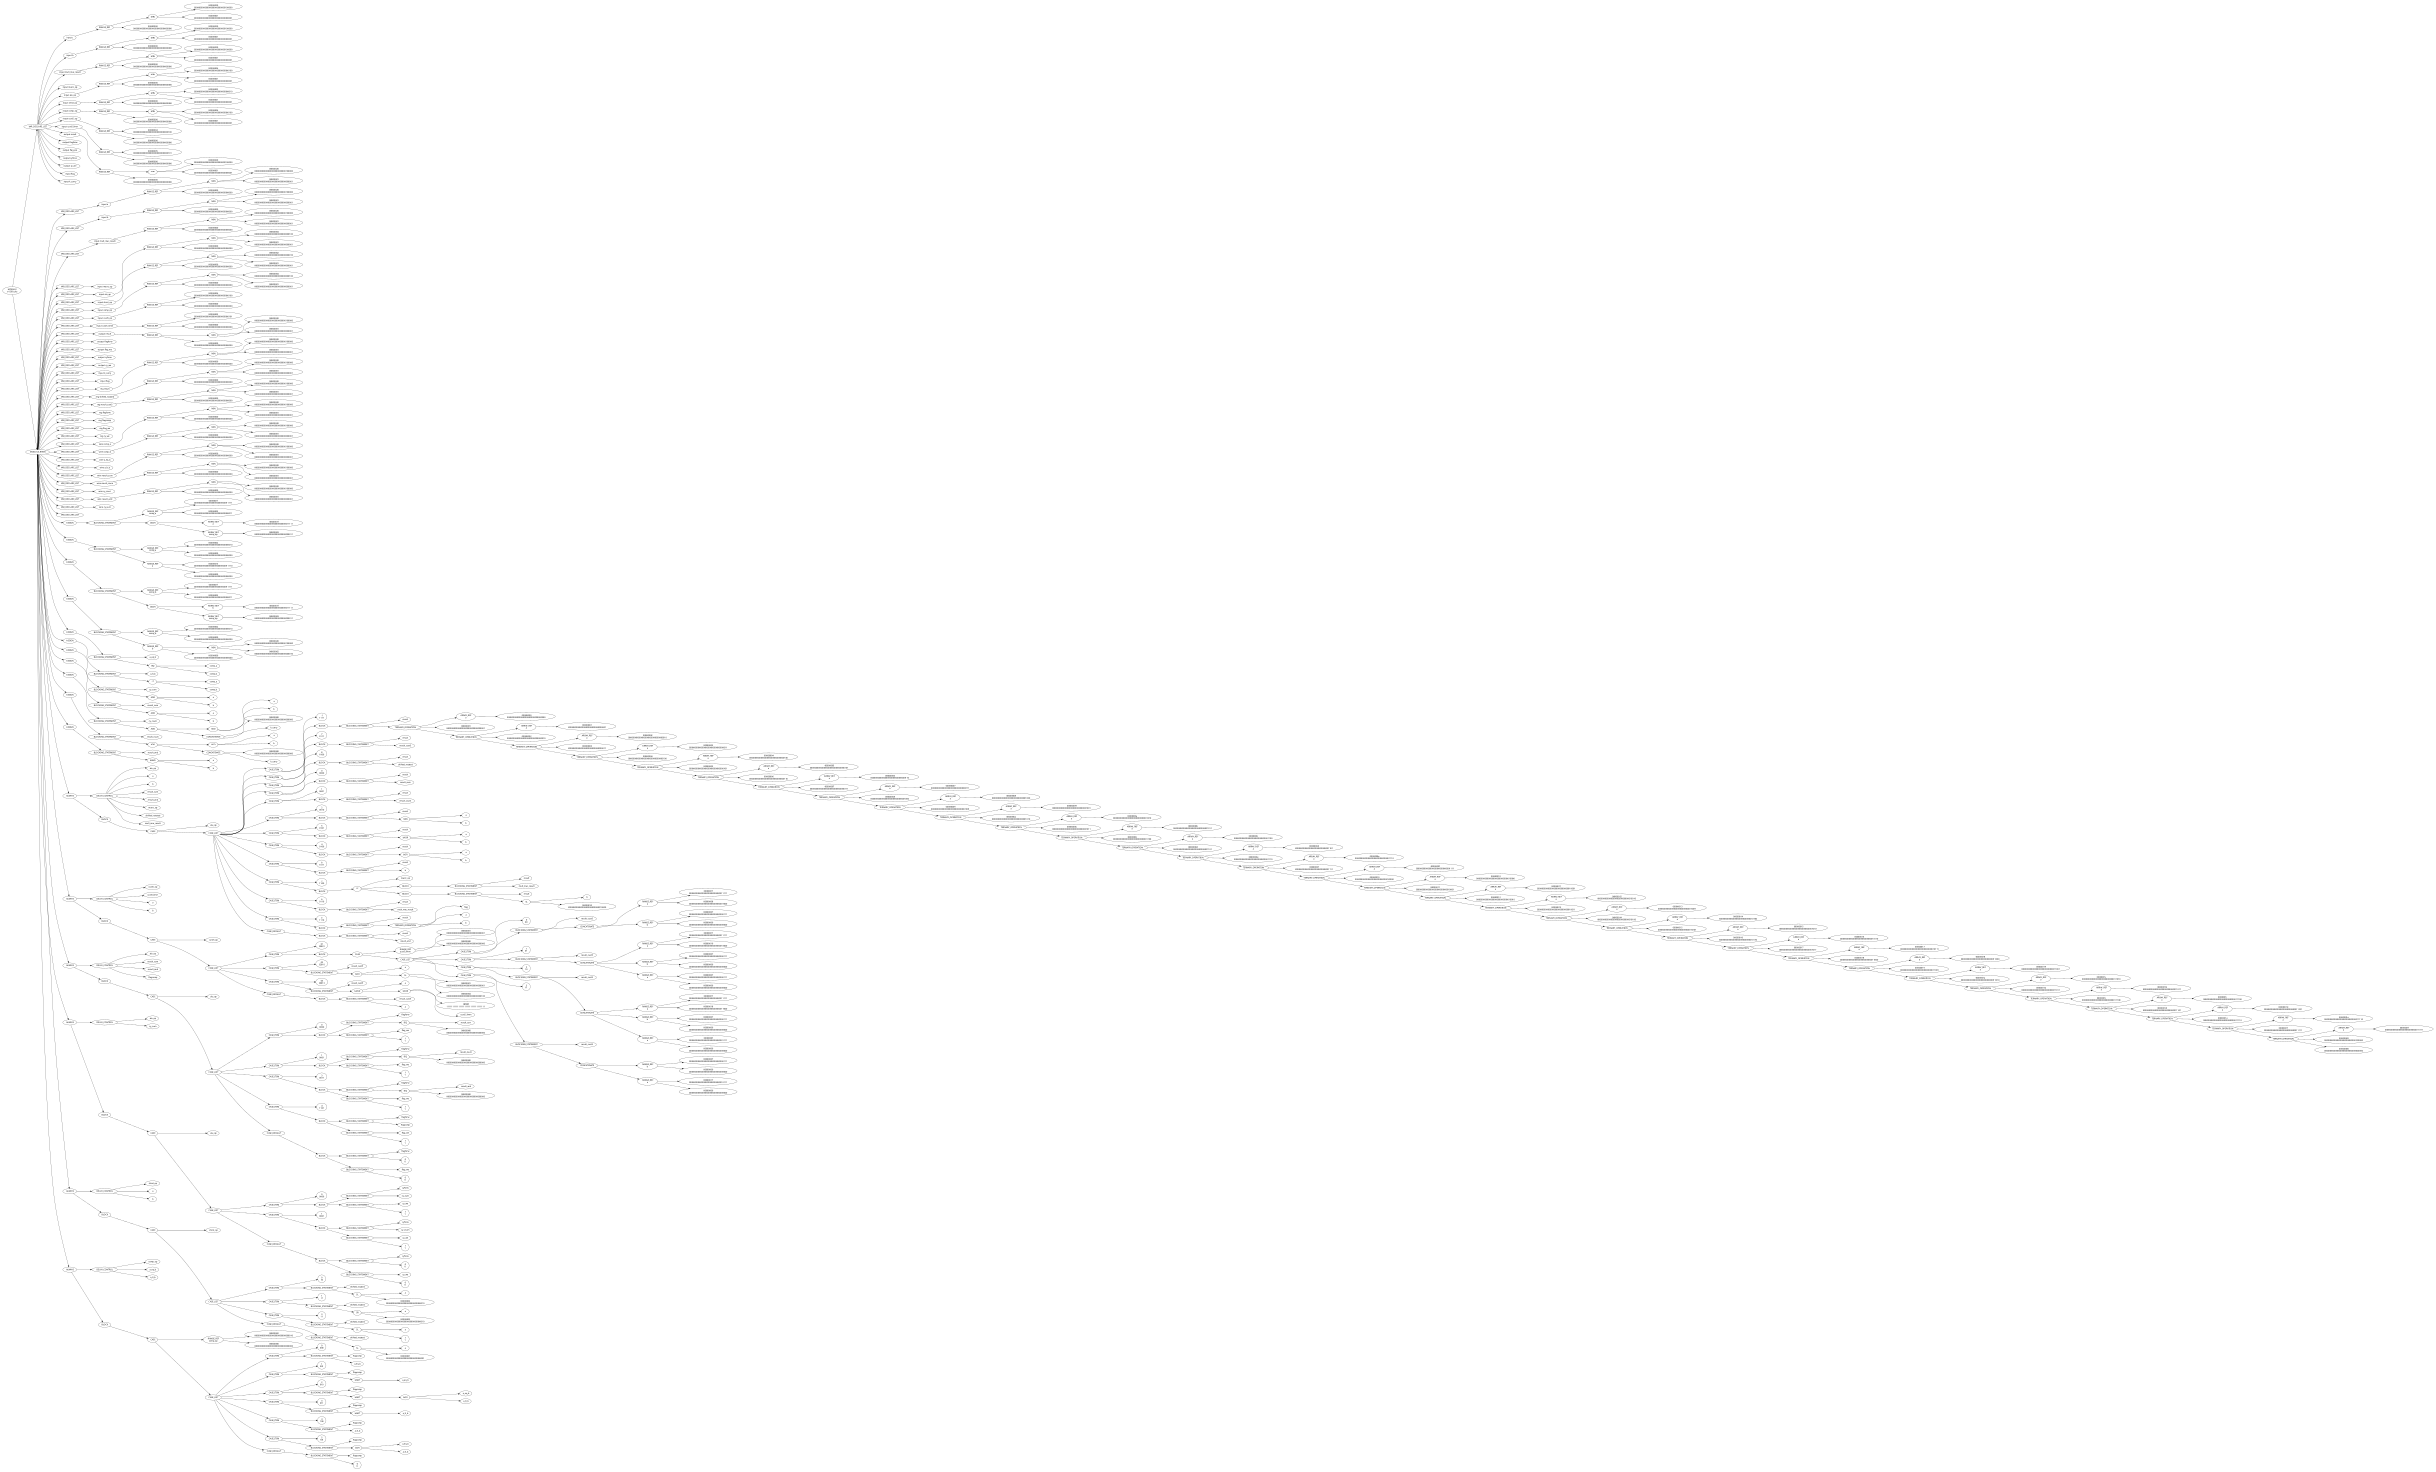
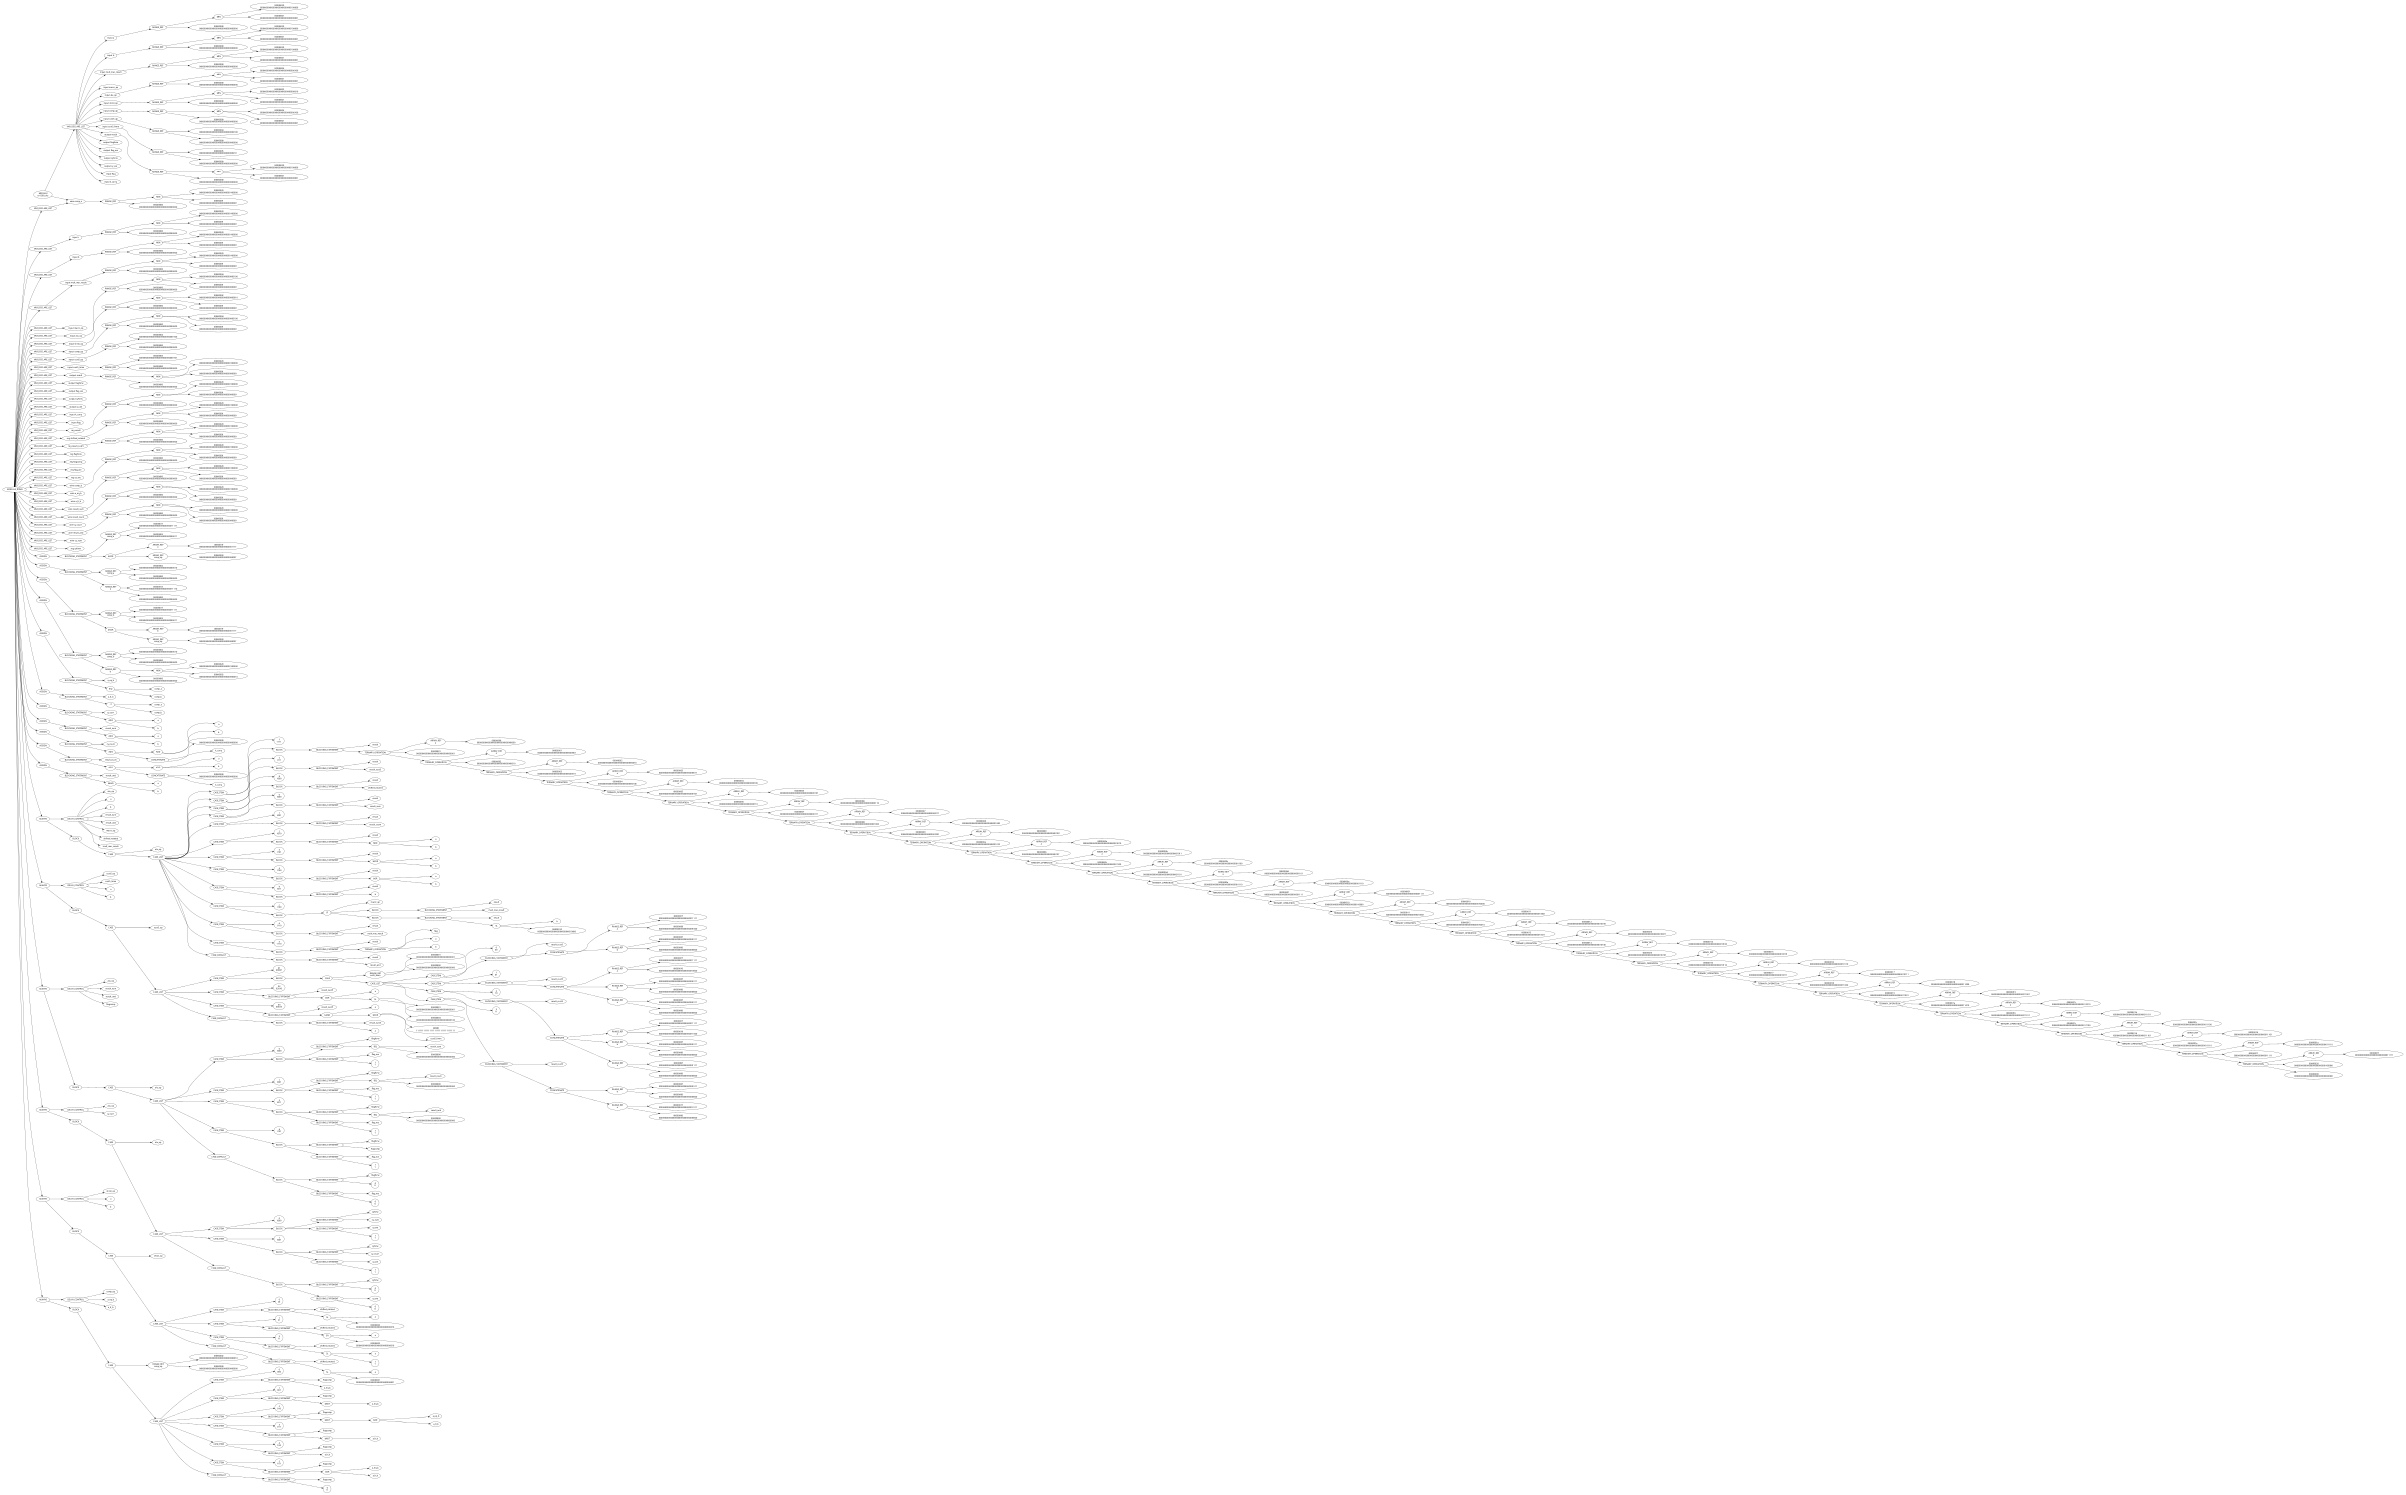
edge "MODULE" -> "MODULE_ITEMS": now "MODULE" -> "wire comp_a"
node "reg cyforw": added
